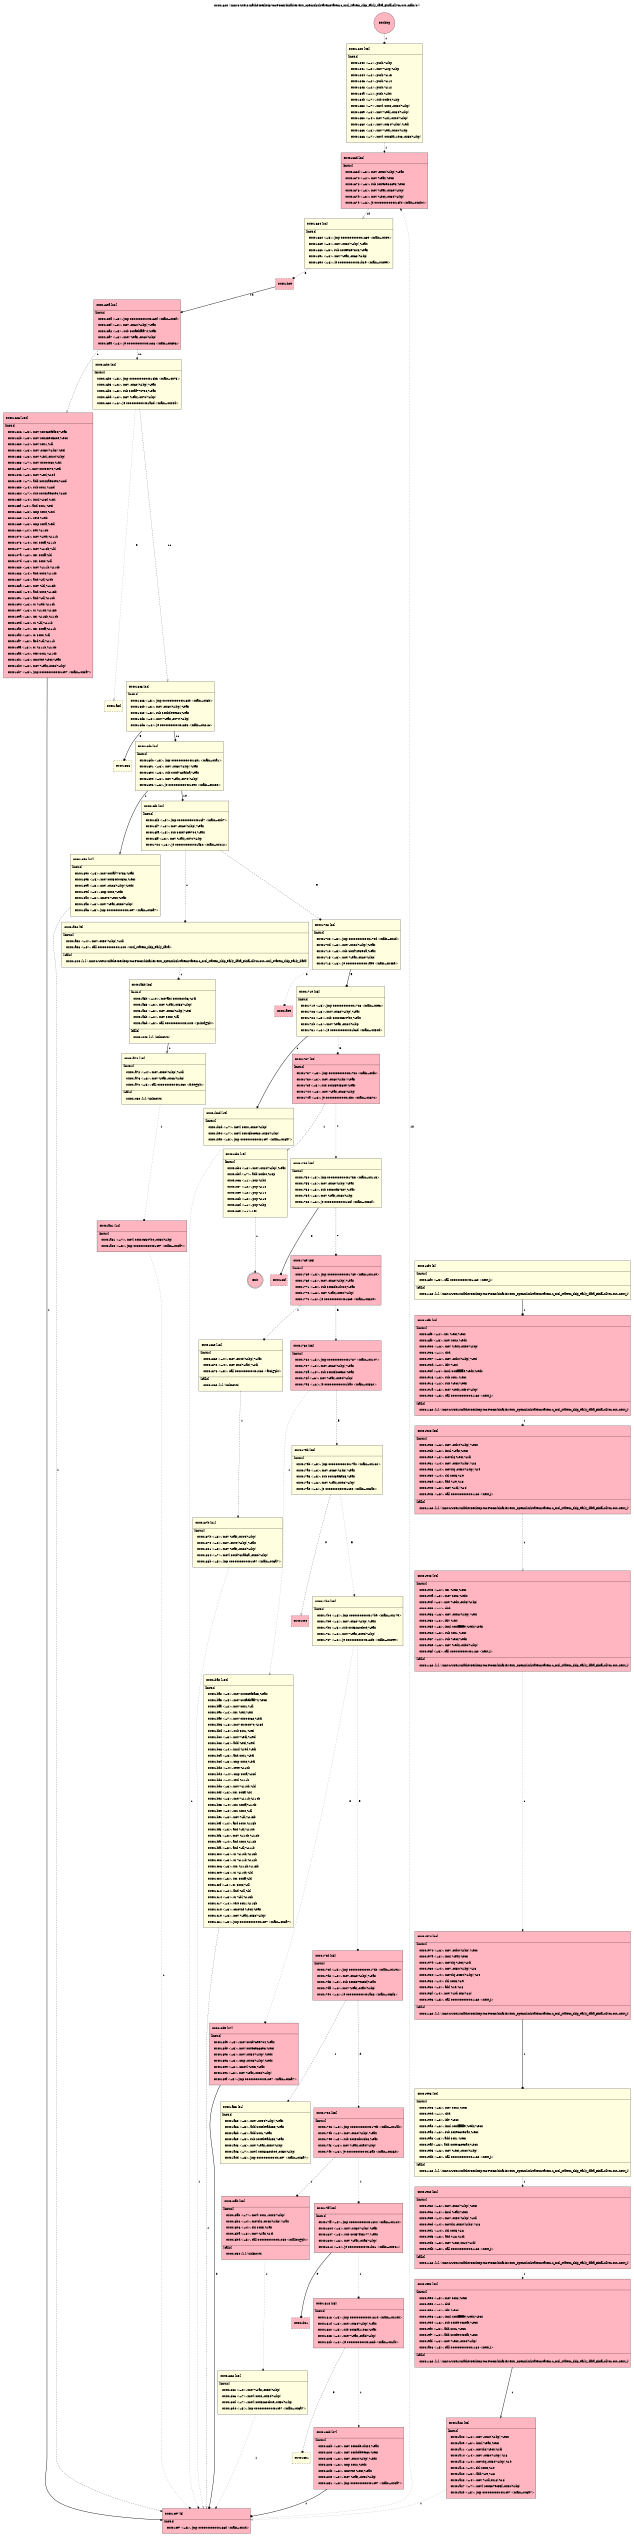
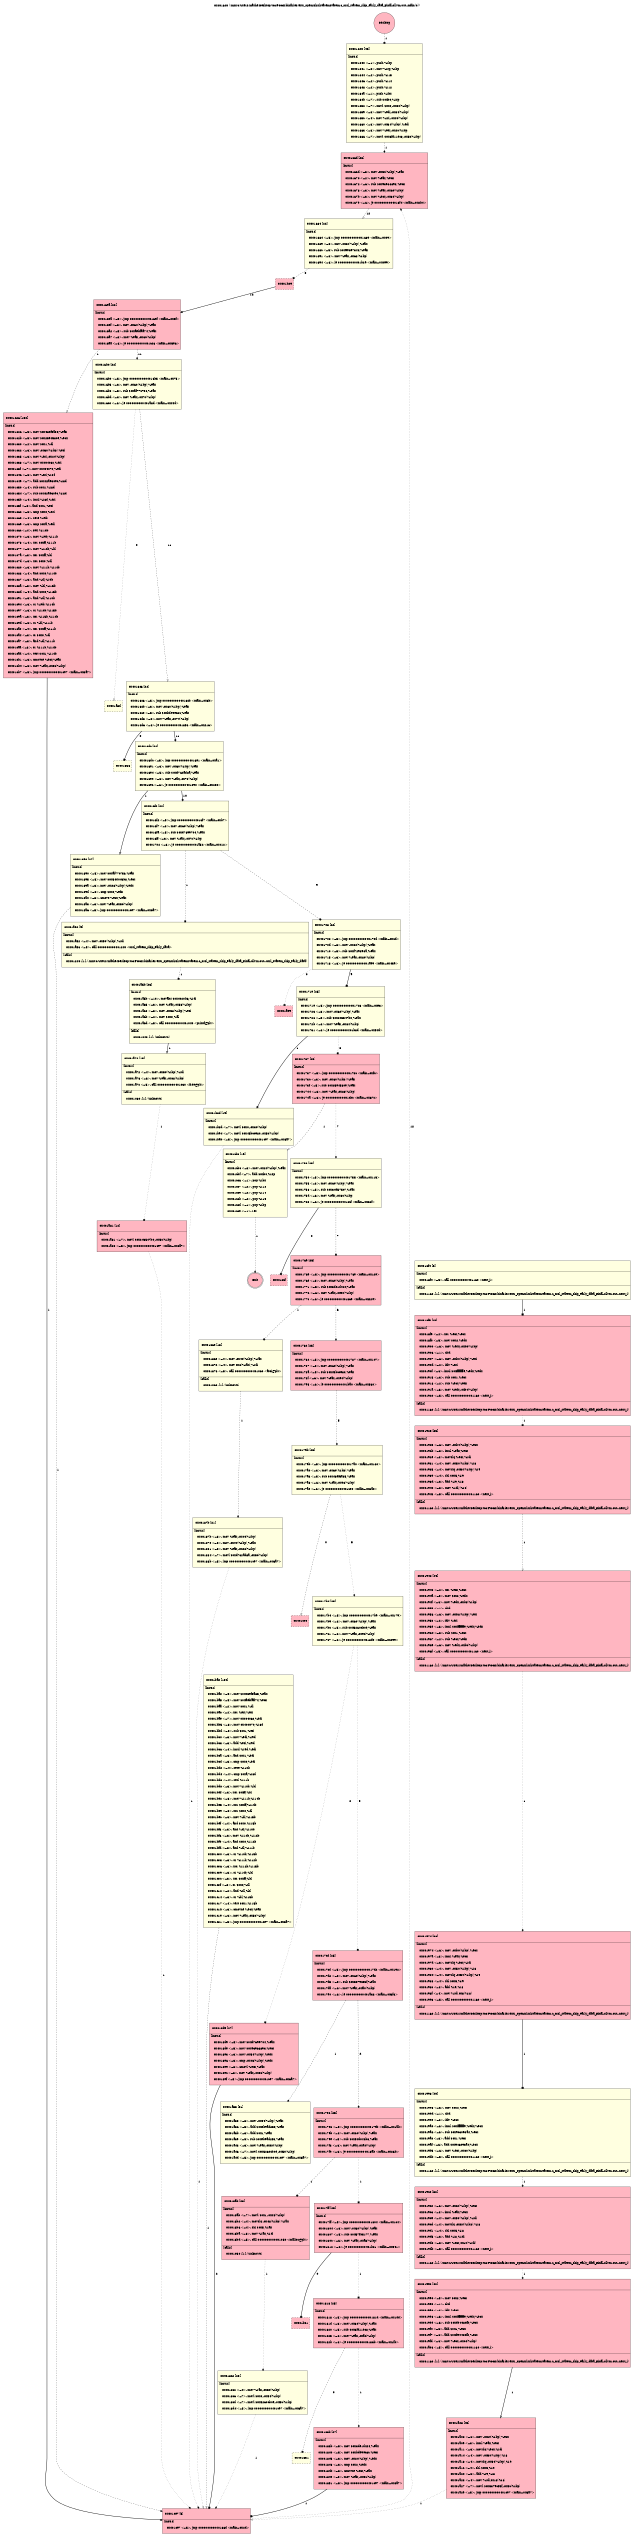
edge "0x401782 [25]" -> "0x401ba0 [134]": removed, label "1"
